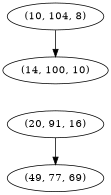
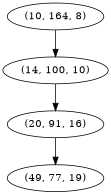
node "(10, 104, 8)": label "(10, 104, 8)" -> "(10, 164, 8)"
edge "(14, 100, 10)" -> "(20, 91, 16)": added
node "(49, 77, 69)": label "(49, 77, 69)" -> "(49, 77, 19)"
